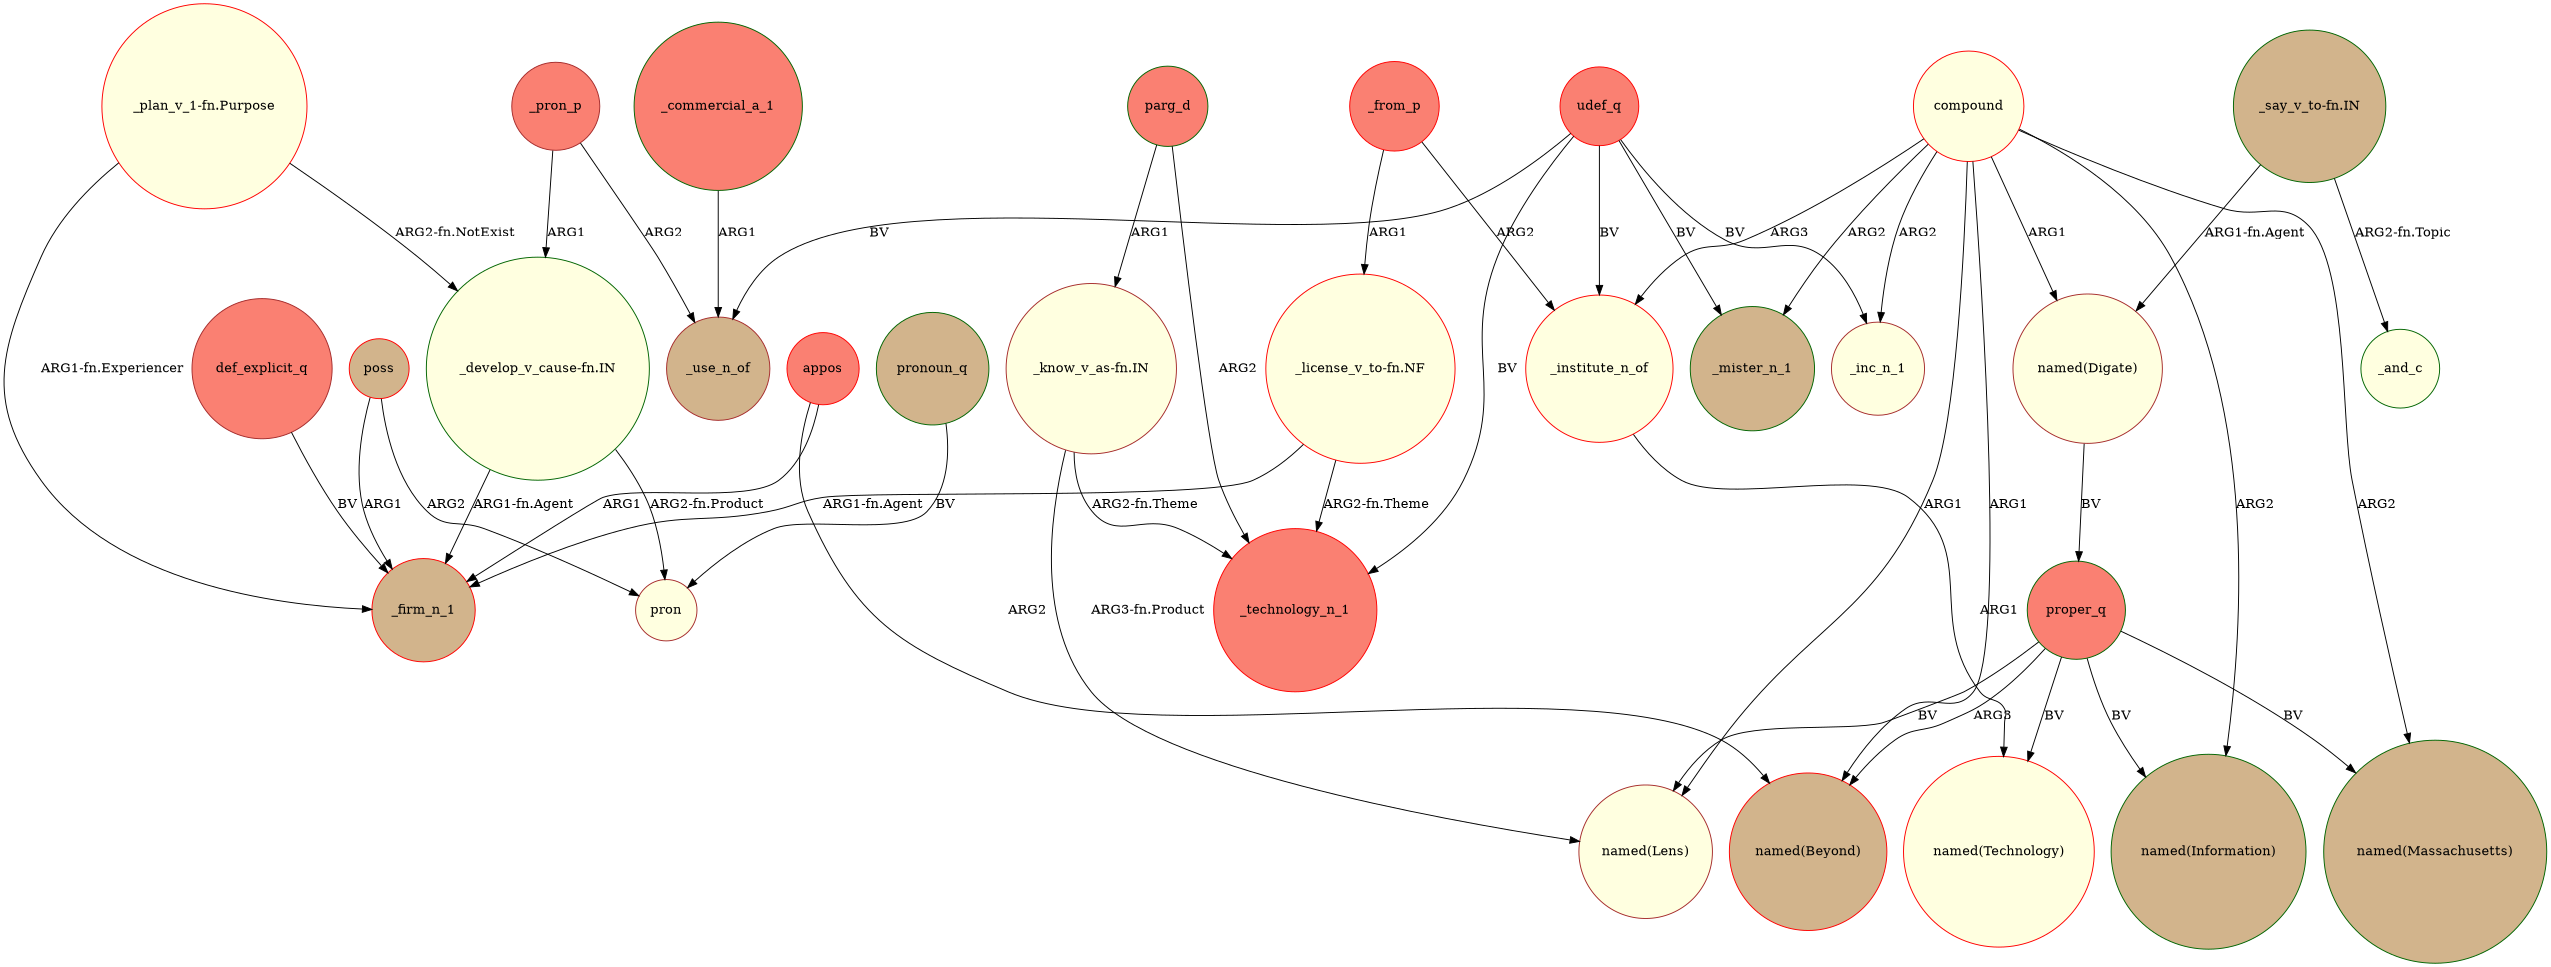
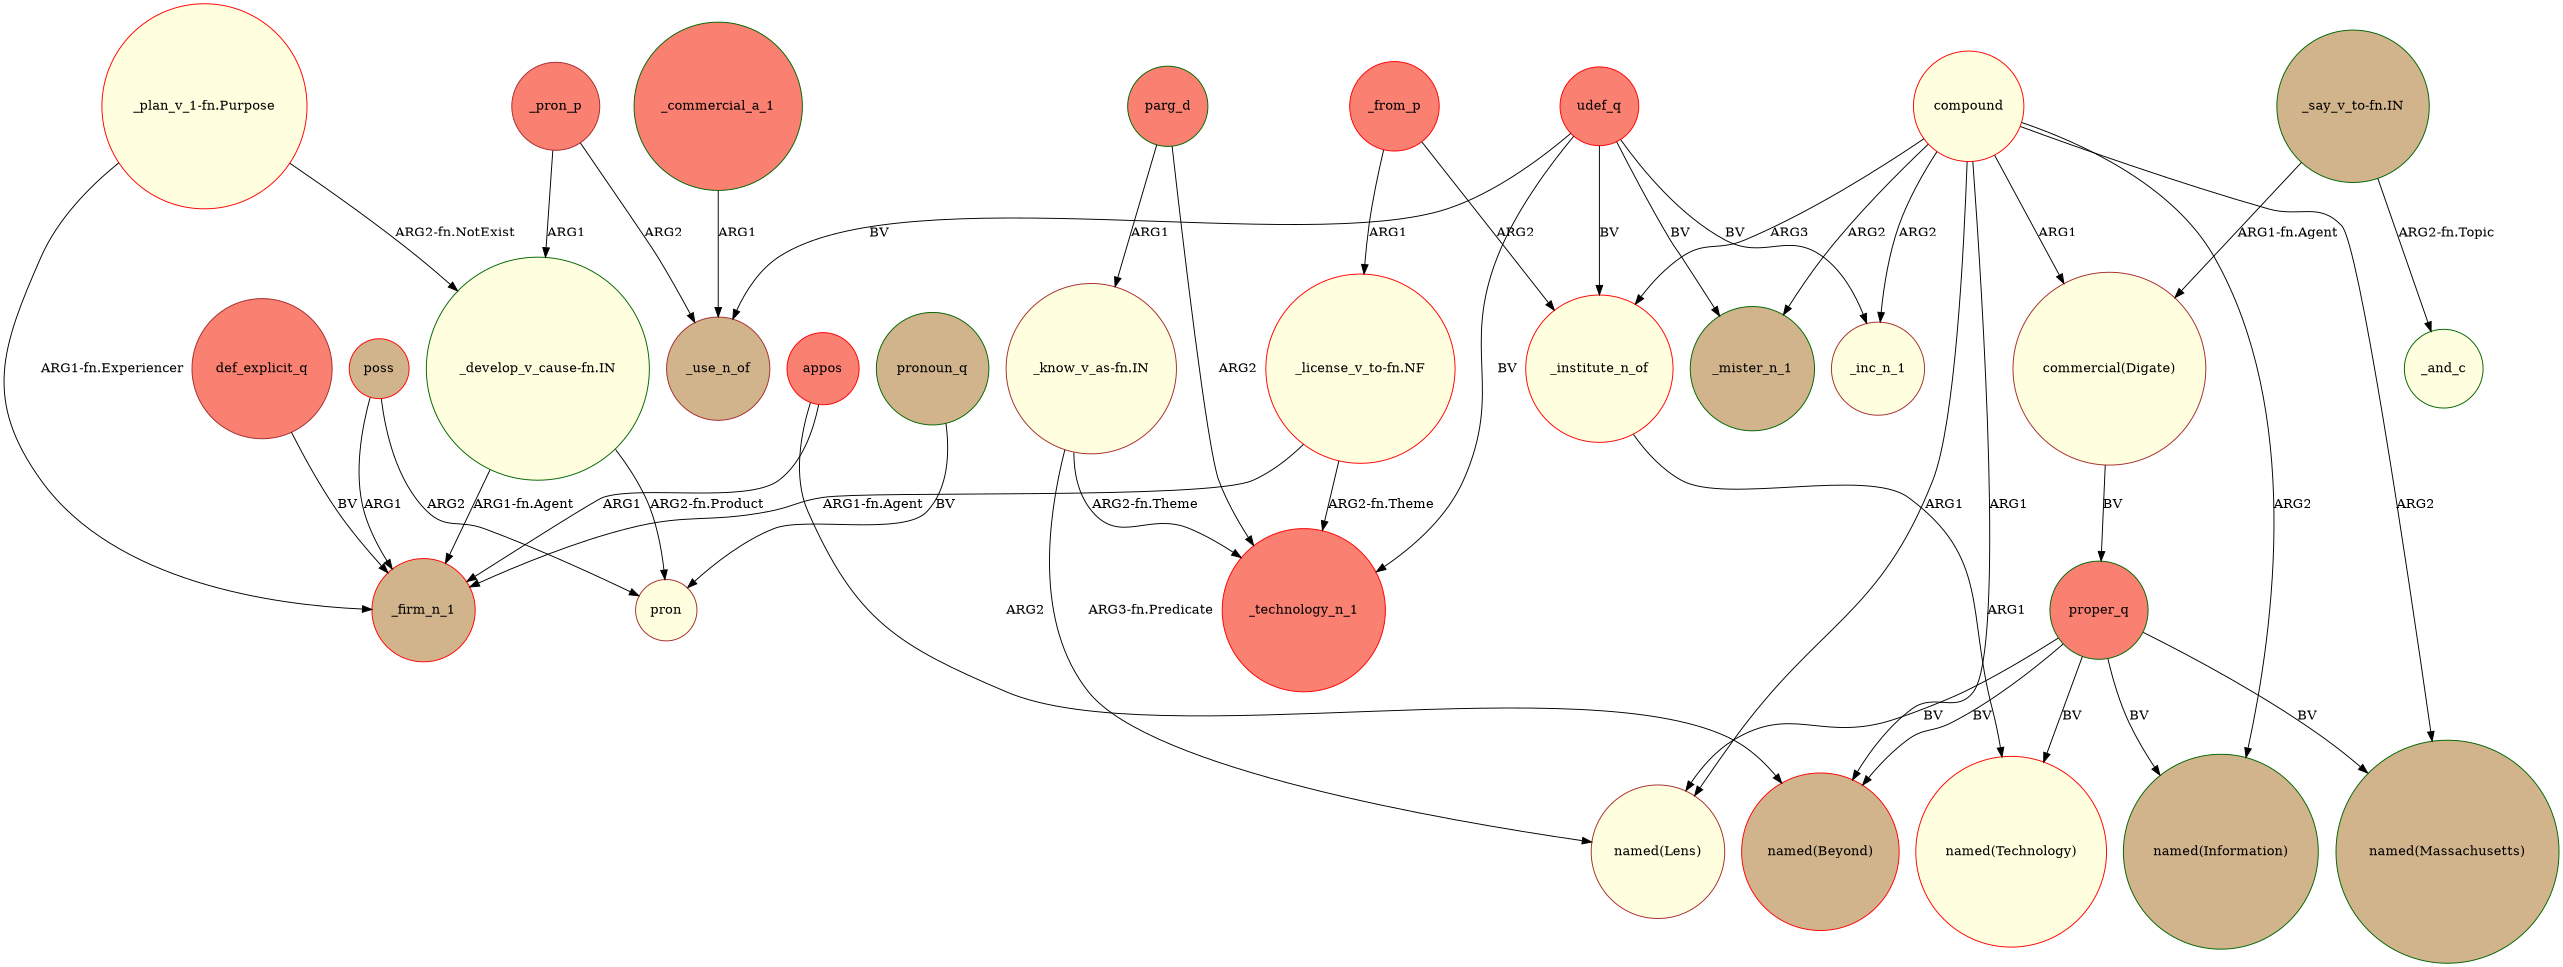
node "named(Digate)": label "named(Digate)" -> "commercial(Digate)"
edge "_know_v_as-fn.IN" -> "named(Lens)": label "ARG3-fn.Product" -> "ARG3-fn.Predicate"
edge "proper_q" -> "named(Beyond)": label "ARG3" -> "BV"
